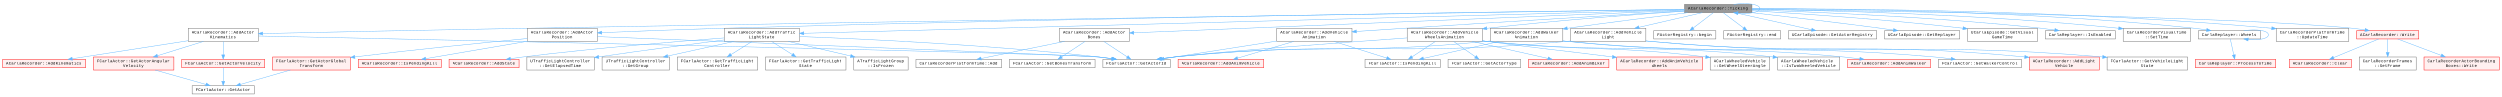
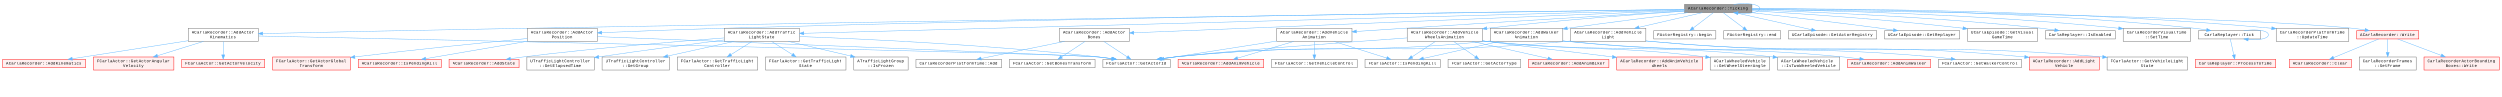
node "CarlaReplayer::Wheels": label "CarlaReplayer::Wheels" -> "CarlaReplayer::Tick"
node "FCarlaActor::GetVehicleControl": added
node "FCarlaActor::GetActor": removed
